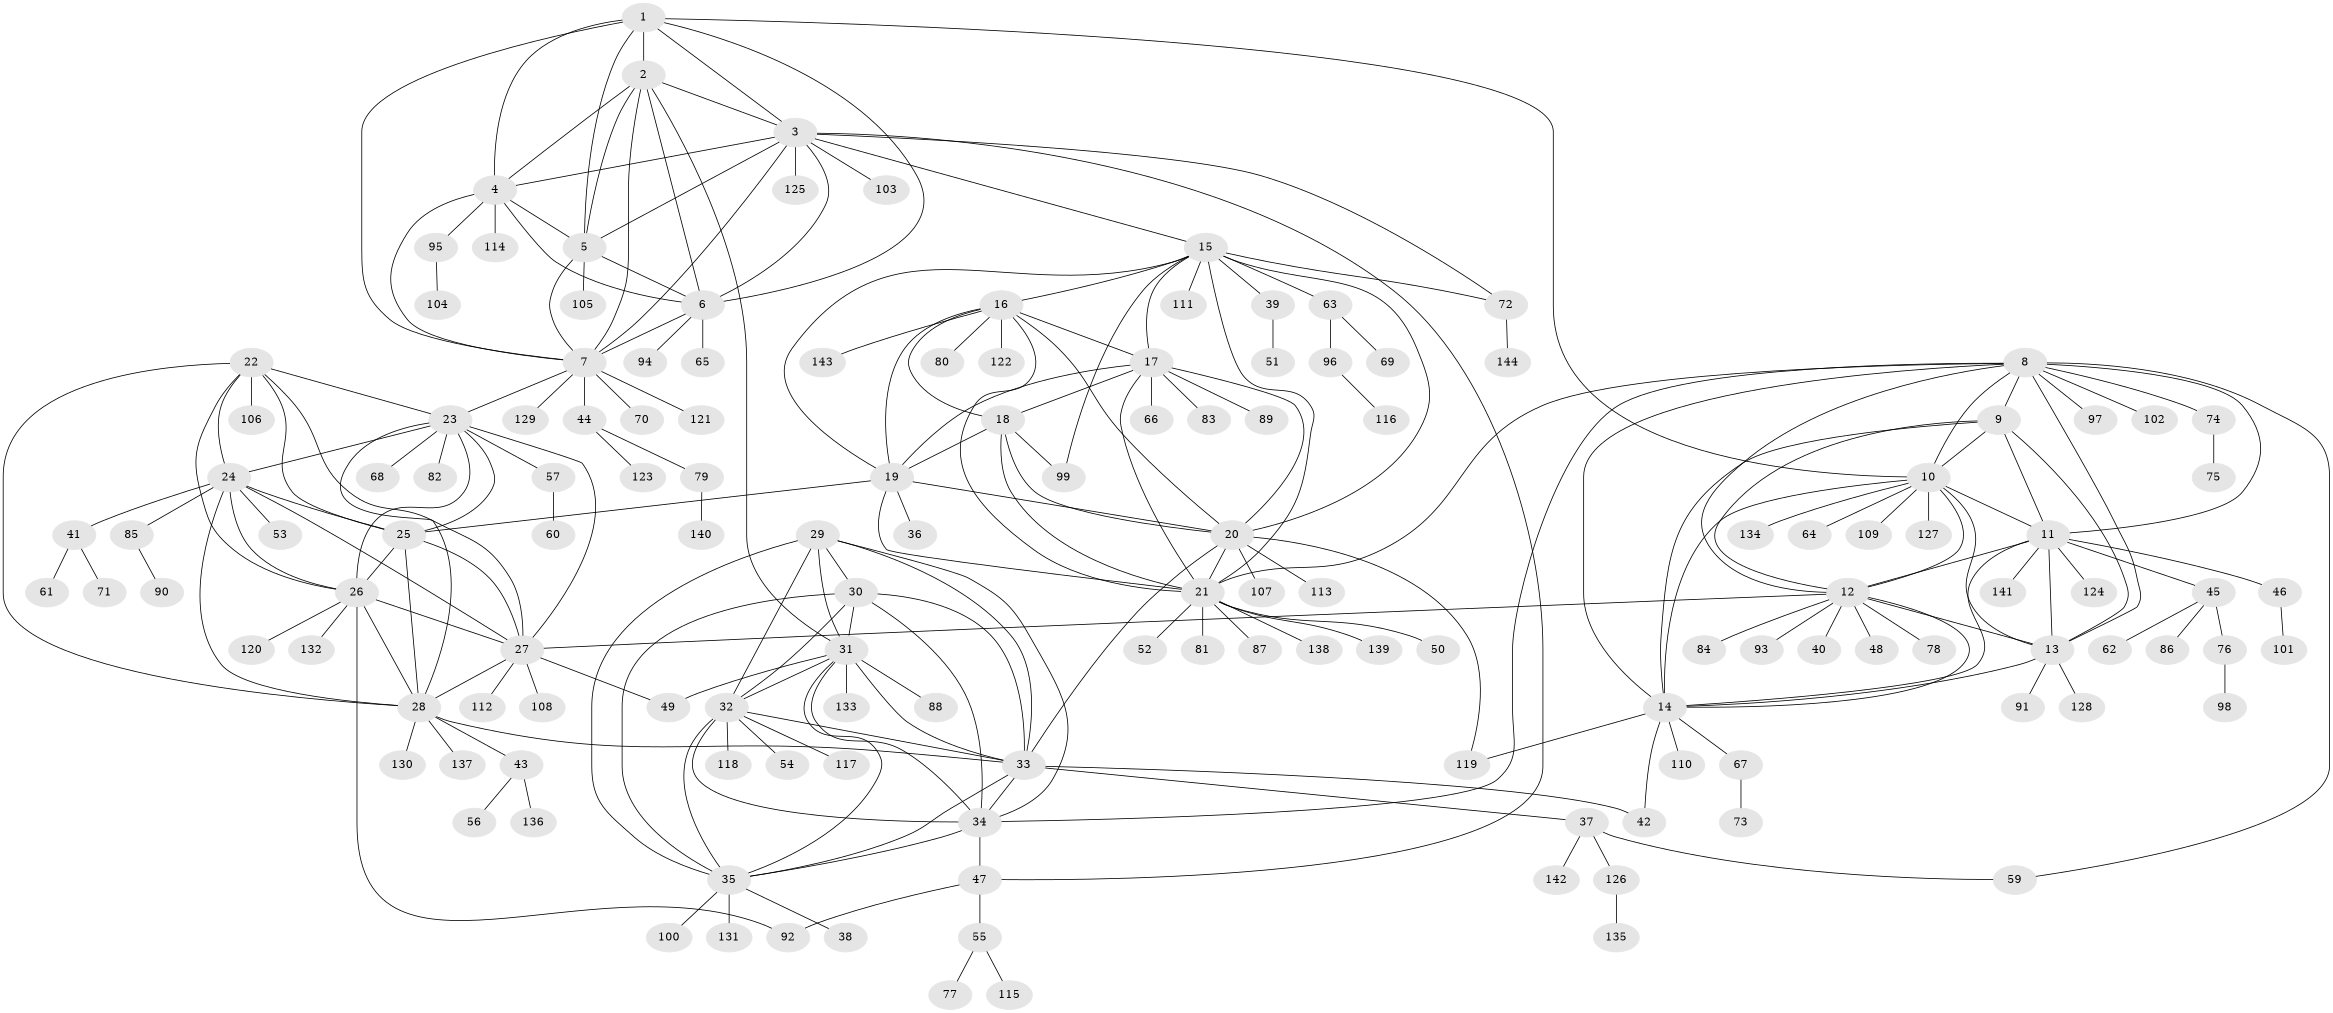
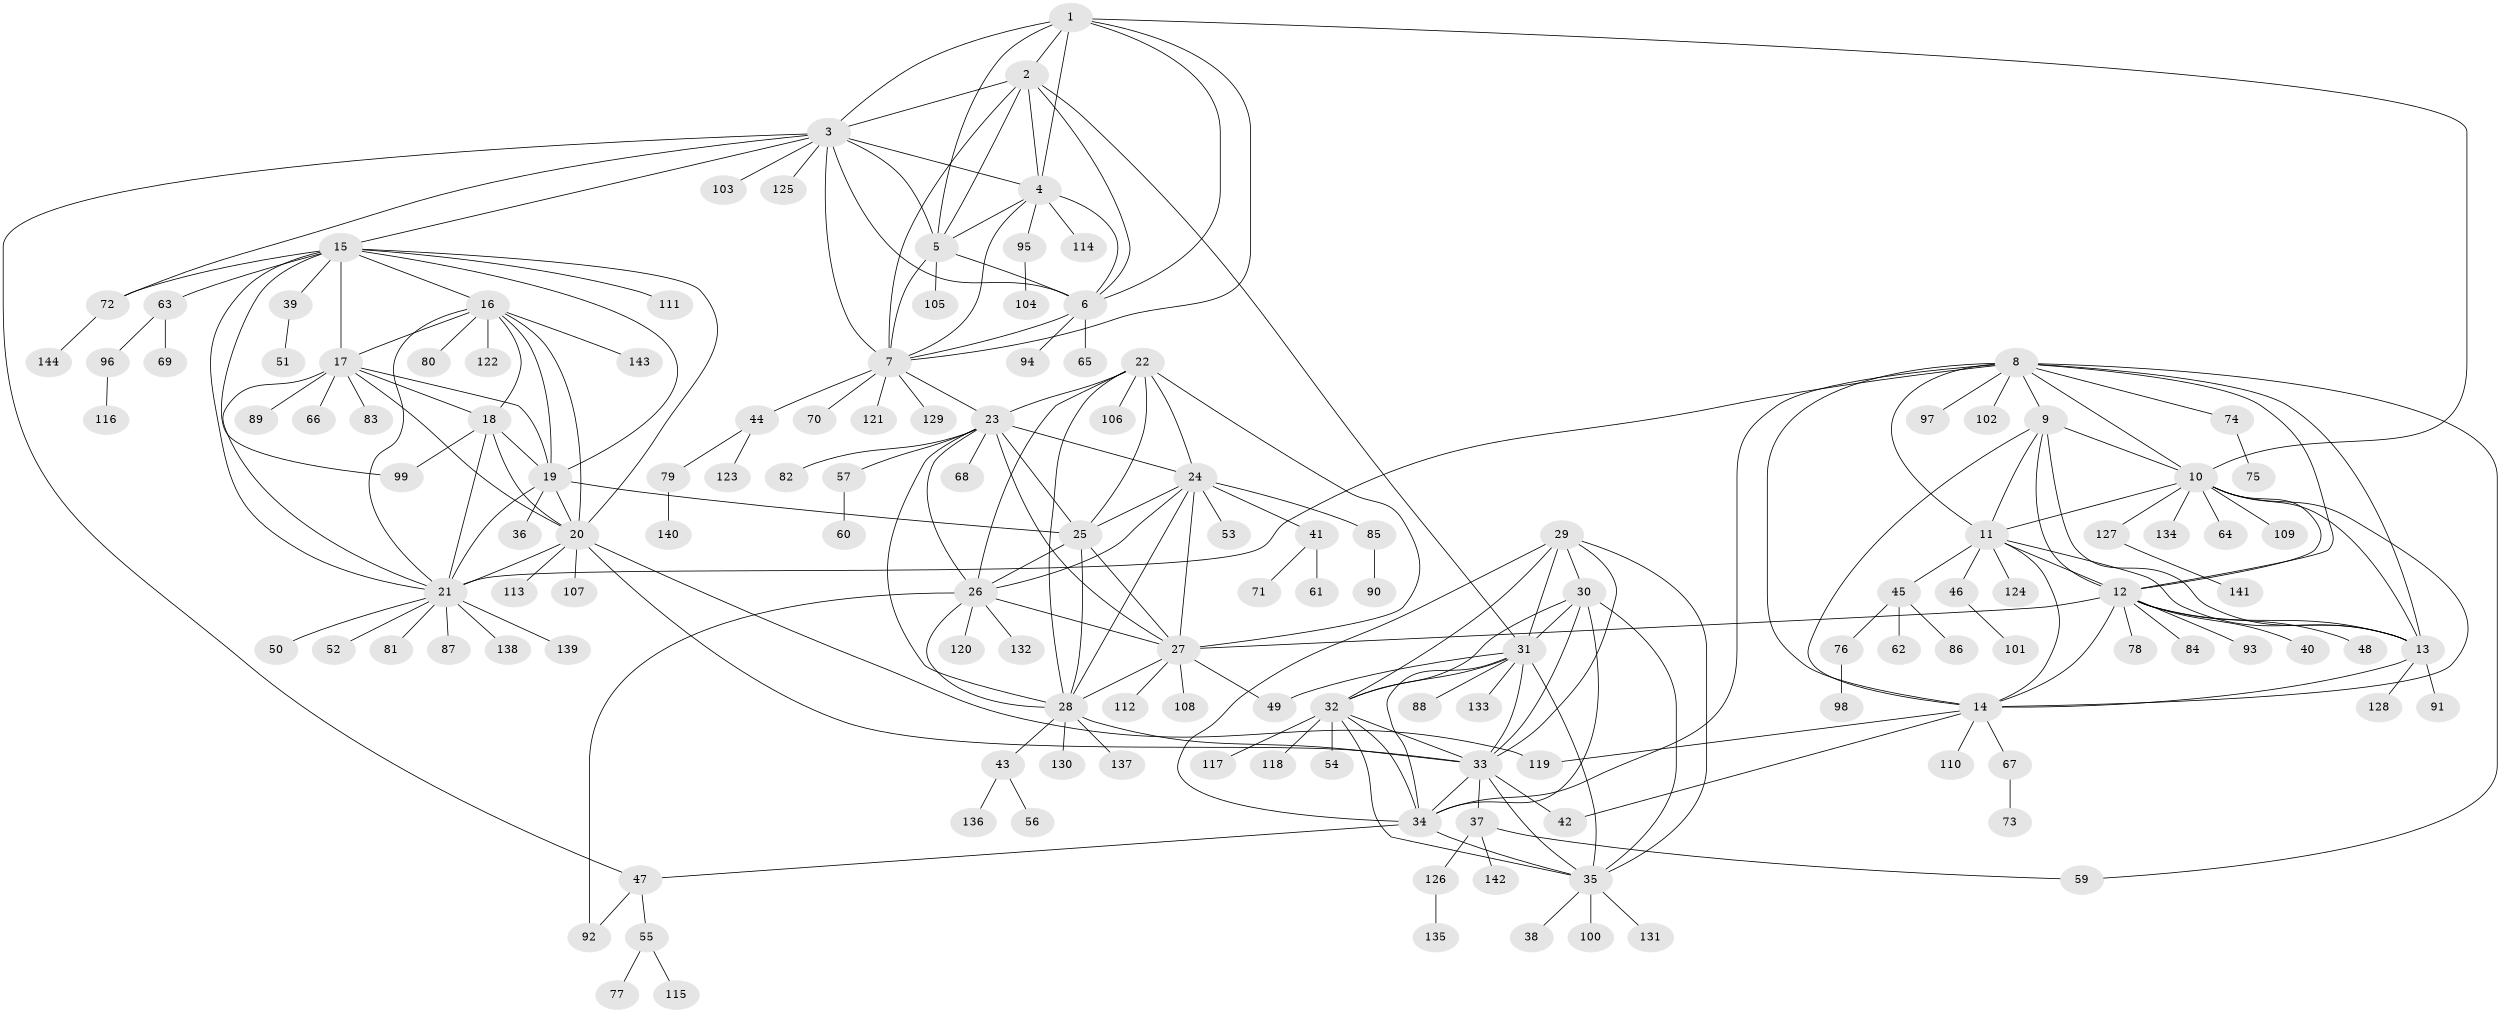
edge "11" -- "141": now "127" -- "141"
